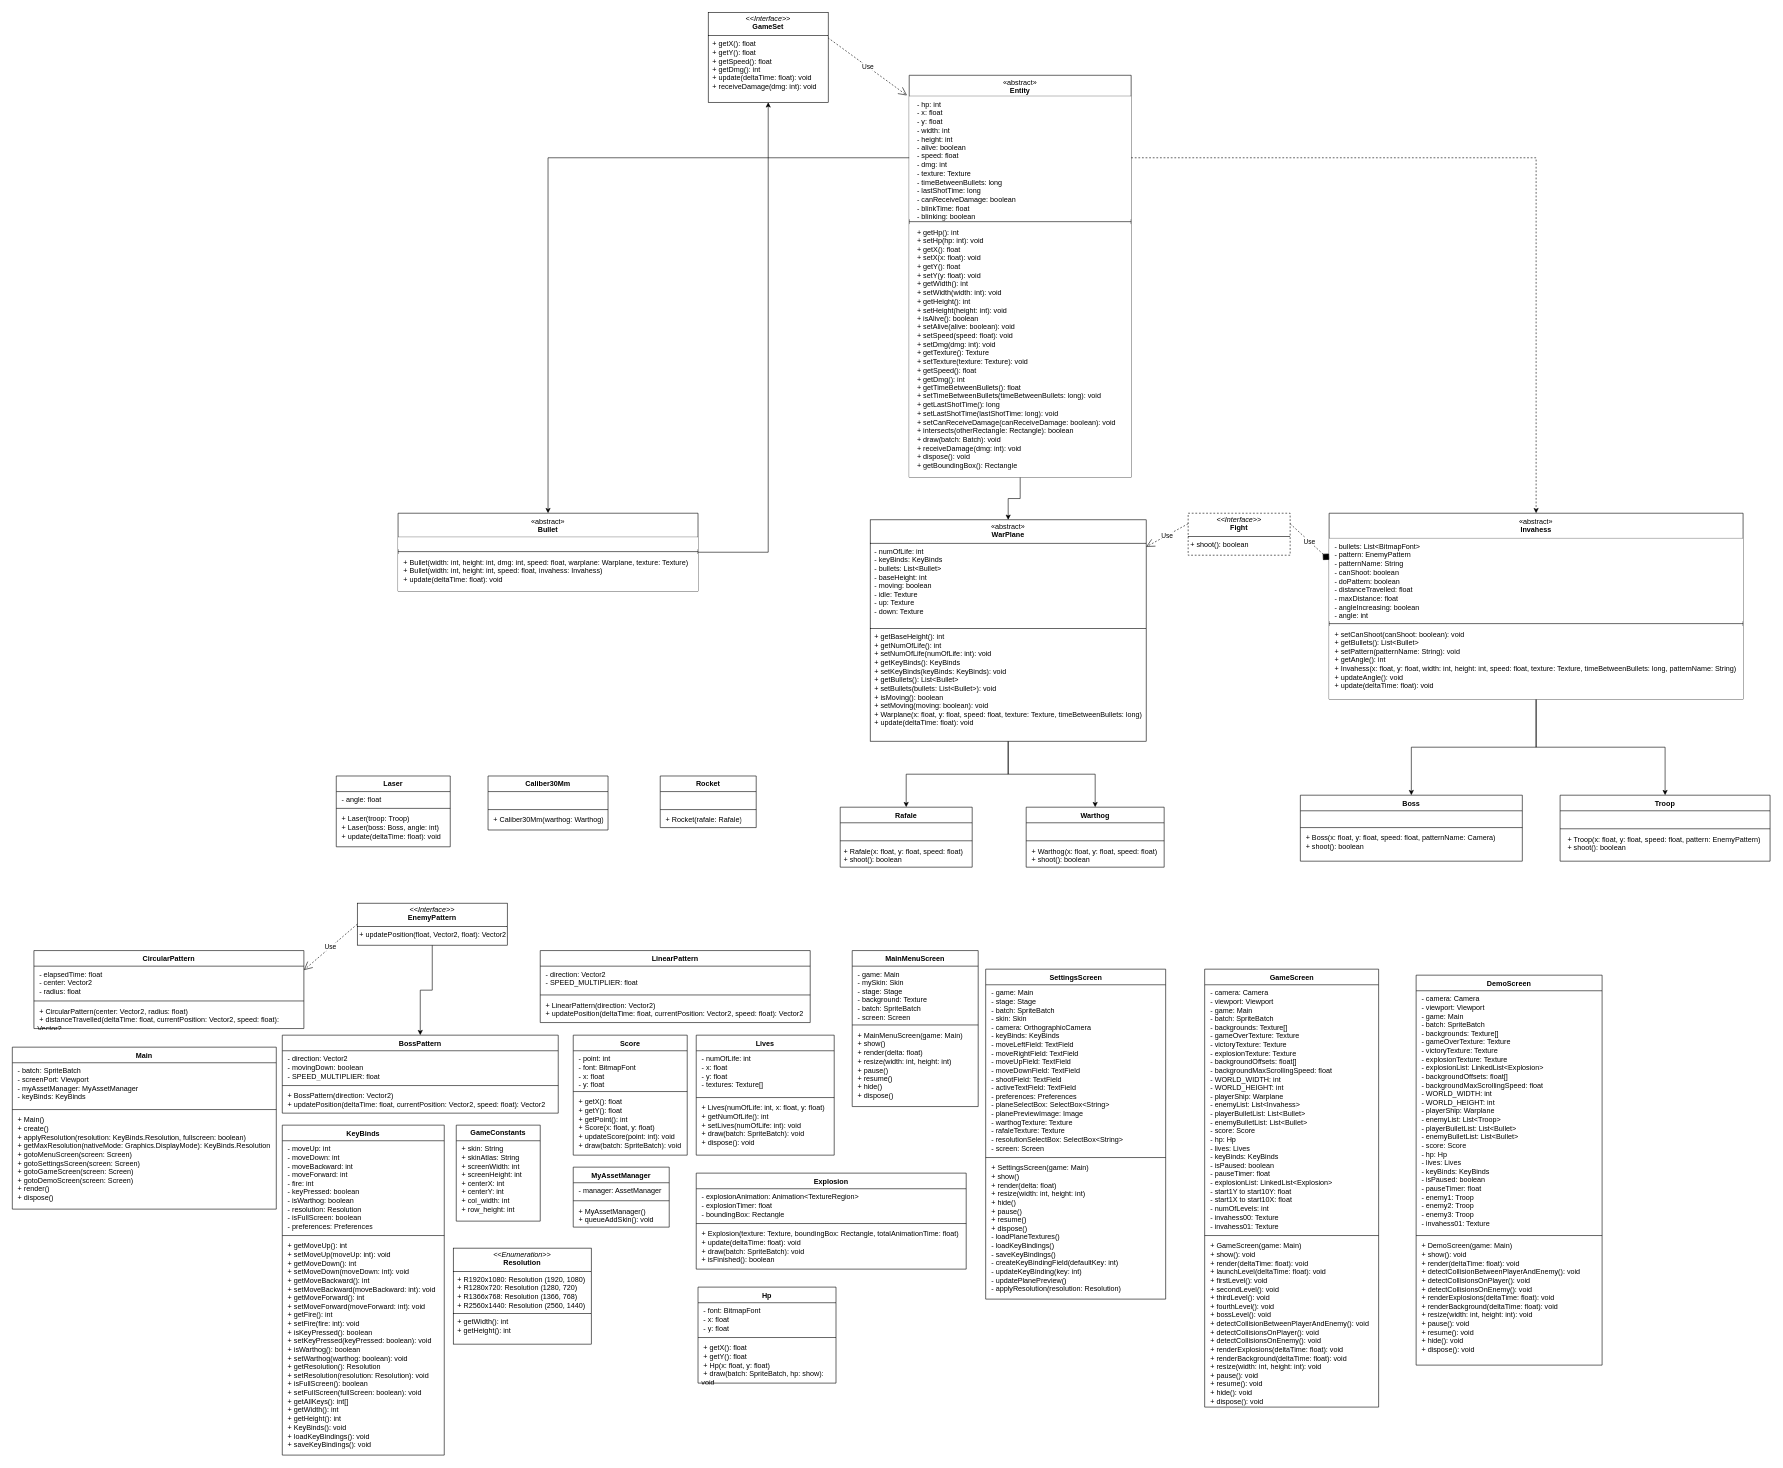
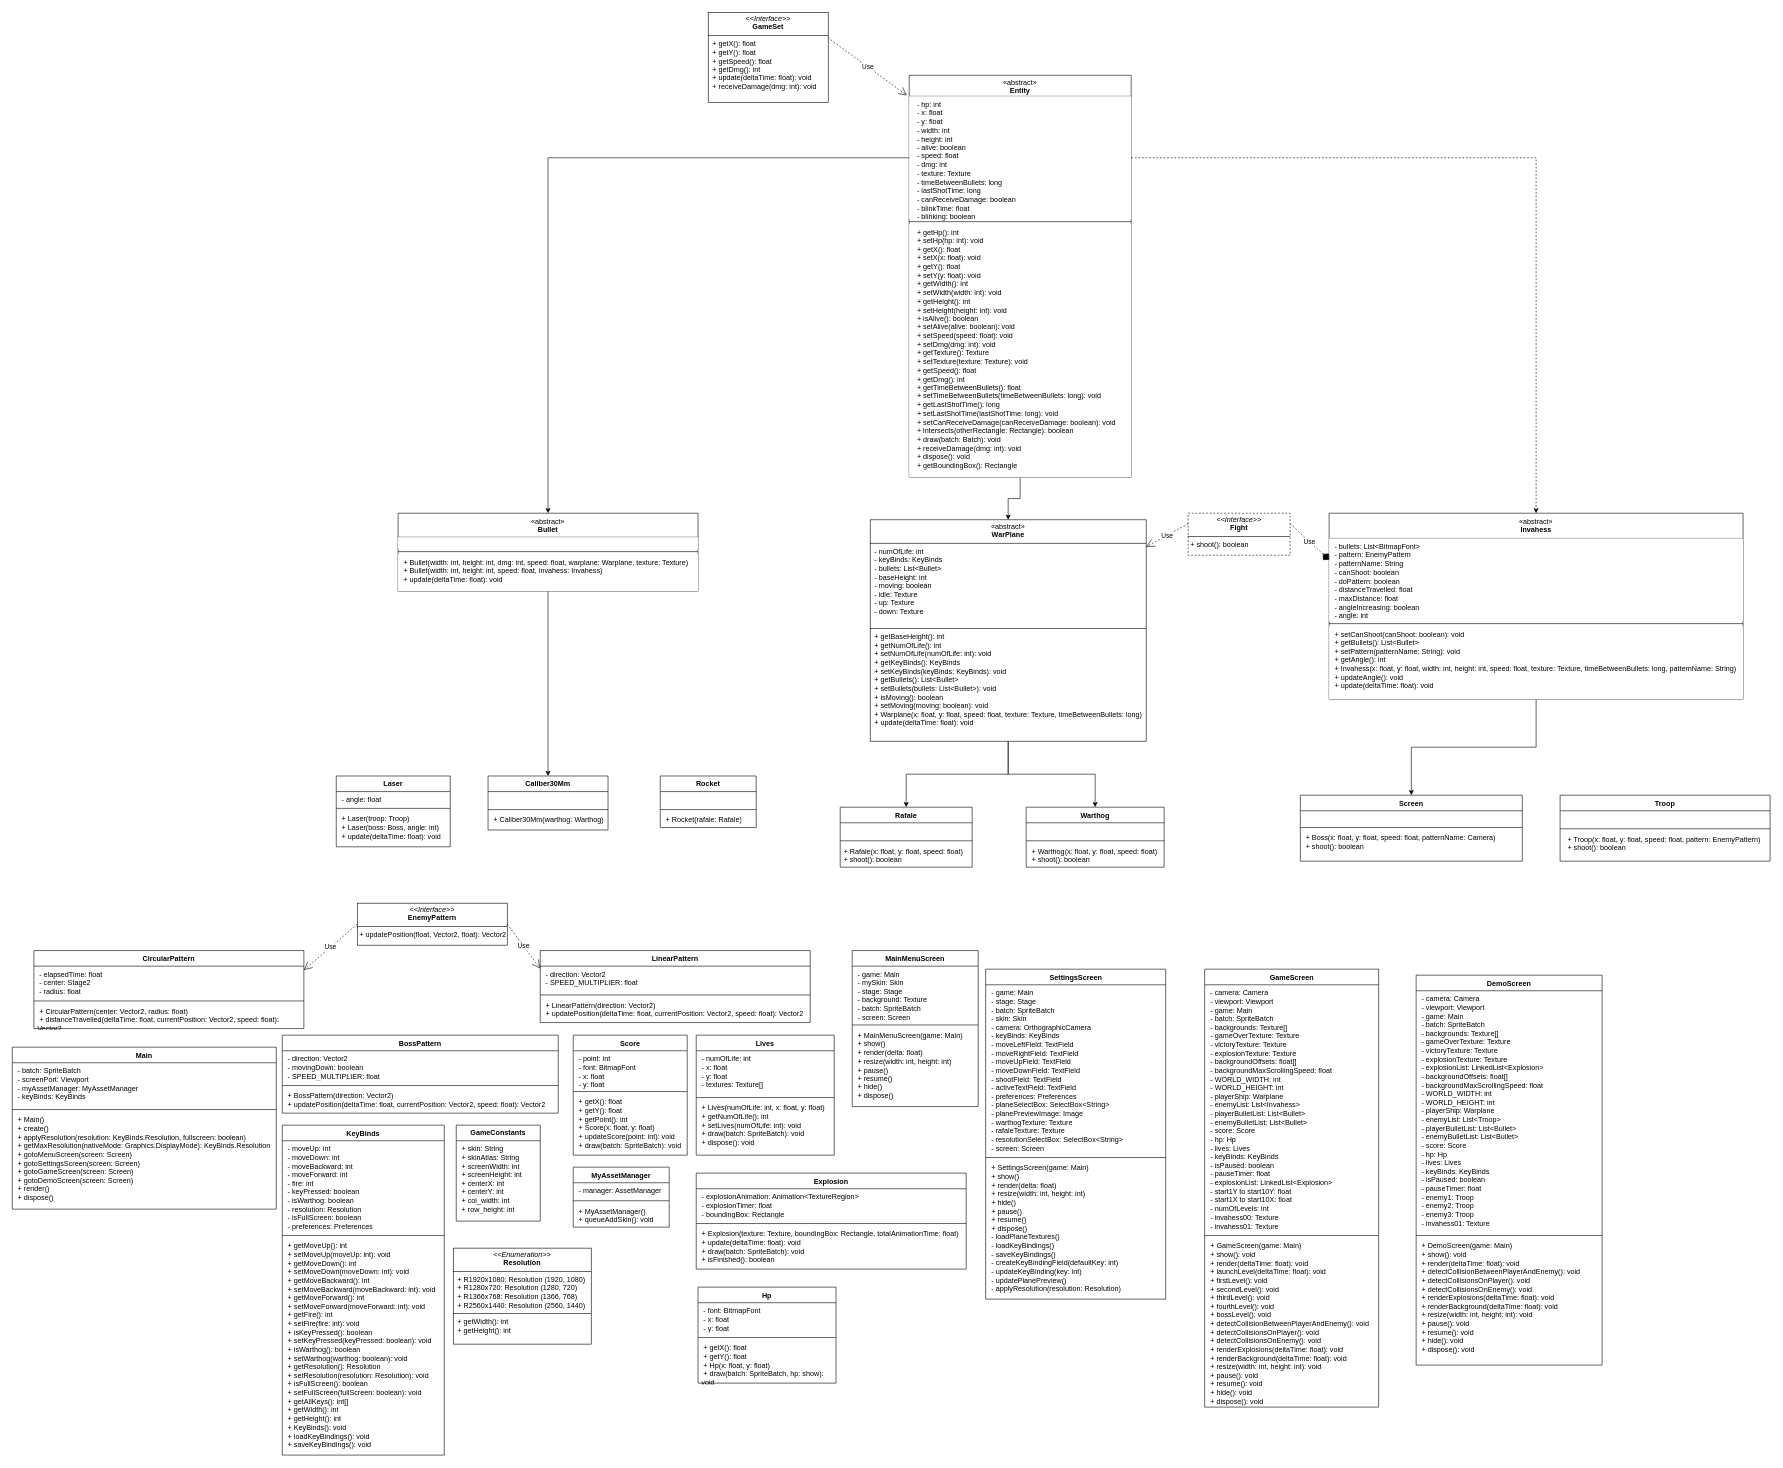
edge "«abstract»Bullet" -> "<<Interface>> GameSet + getX(): float + getY(): float + getSpeed(): float + getDmg(): int + update(deltaTime: float): void + receiveDamage(dmg: int): void": now "«abstract»Bullet" -> "Caliber30Mm"
edge "«abstract»Invahess" -> "Troop": removed
node "Boss": label "Boss" -> "Screen"
edge "<<Interface>> EnemyPattern + updatePosition(float, Vector2, float): Vector2" -> "LinearPattern": added, label "Use"
node "- elapsedTime: float - center: Vector2 - radius: float": label "- elapsedTime: float - center: Vector2 - radius: float" -> "- elapsedTime: float - center: Stage2 - radius: float"
edge "<<Interface>> EnemyPattern + updatePosition(float, Vector2, float): Vector2" -> "BossPattern": removed
